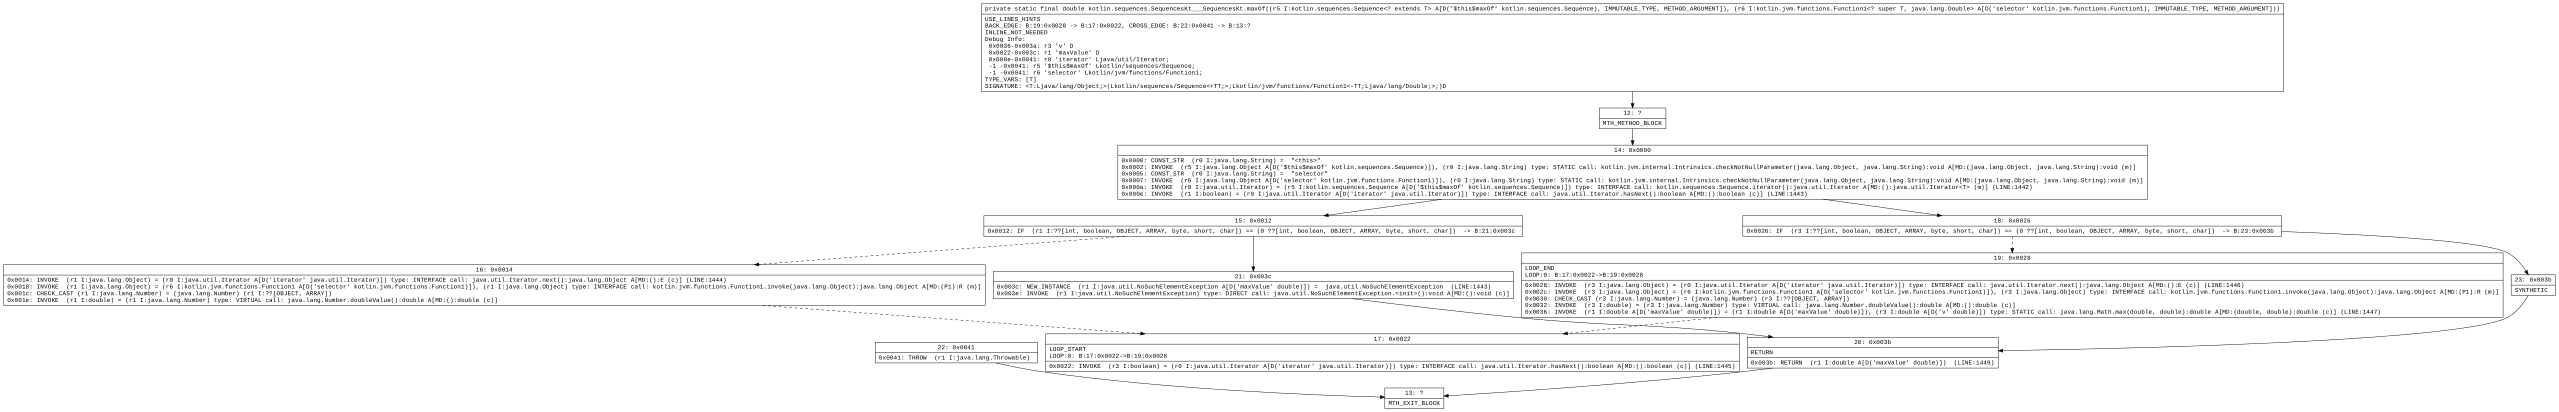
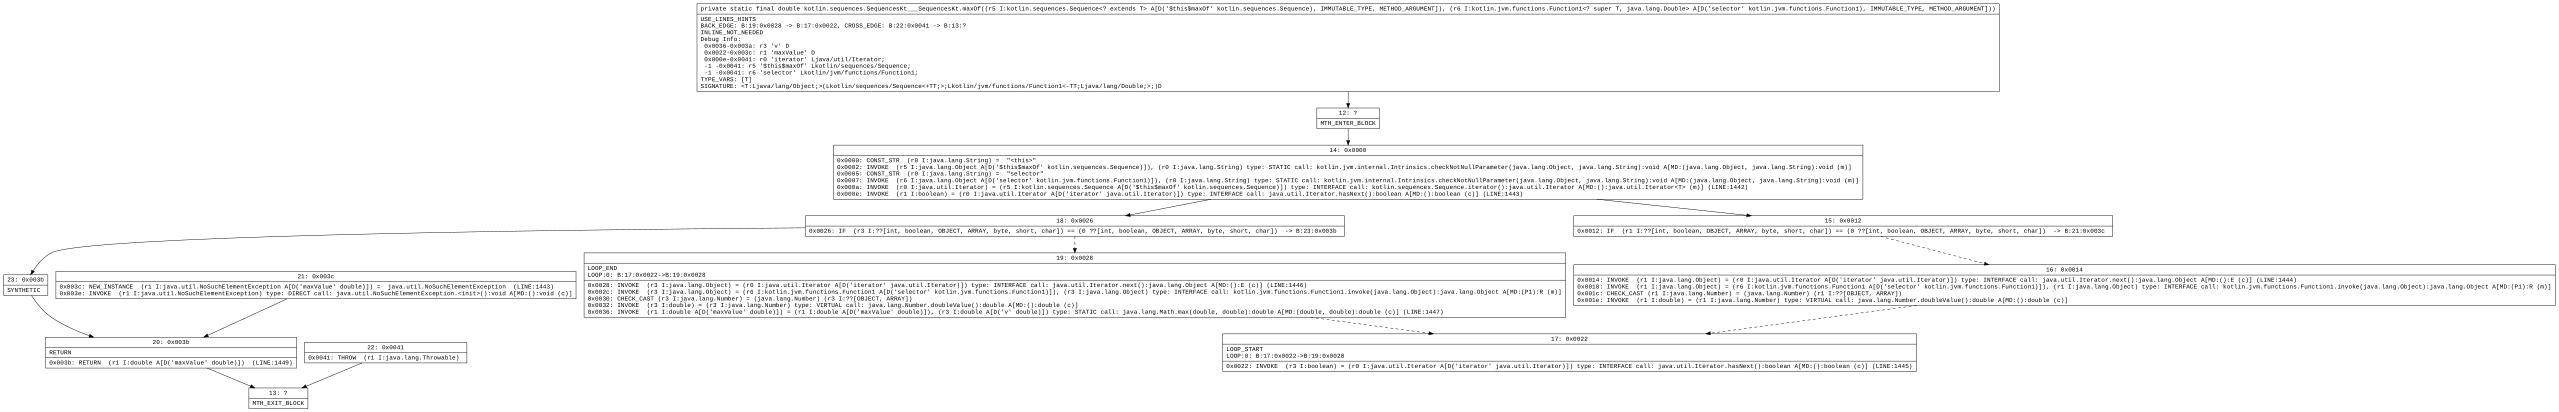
node "12: ?": text "MTH_METHOD_BLOCK" -> "MTH_ENTER_BLOCK"
edge "15: 0x0012" -> "21: 0x003c": removed
